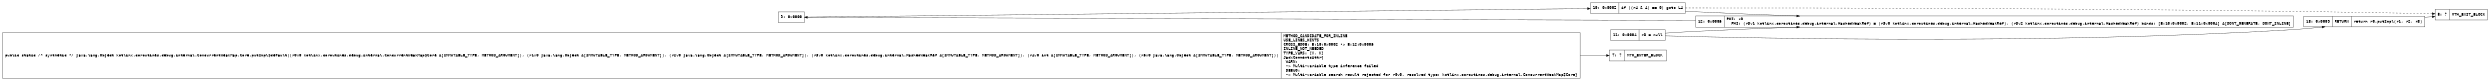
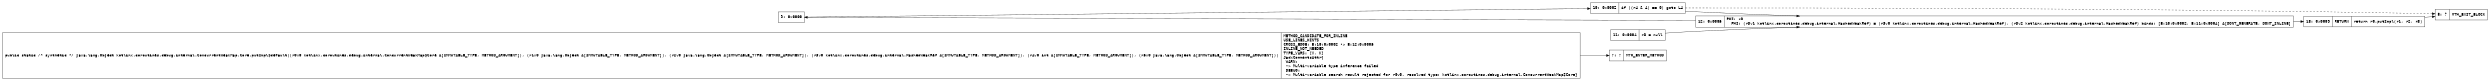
edge "11: 0x0004" -> "13: 0x0009": now "12: 0x0005" -> "13: 0x0009"
node "7: ?": text "MTH_ENTER_BLOCK" -> "MTH_ENTER_METHOD"
